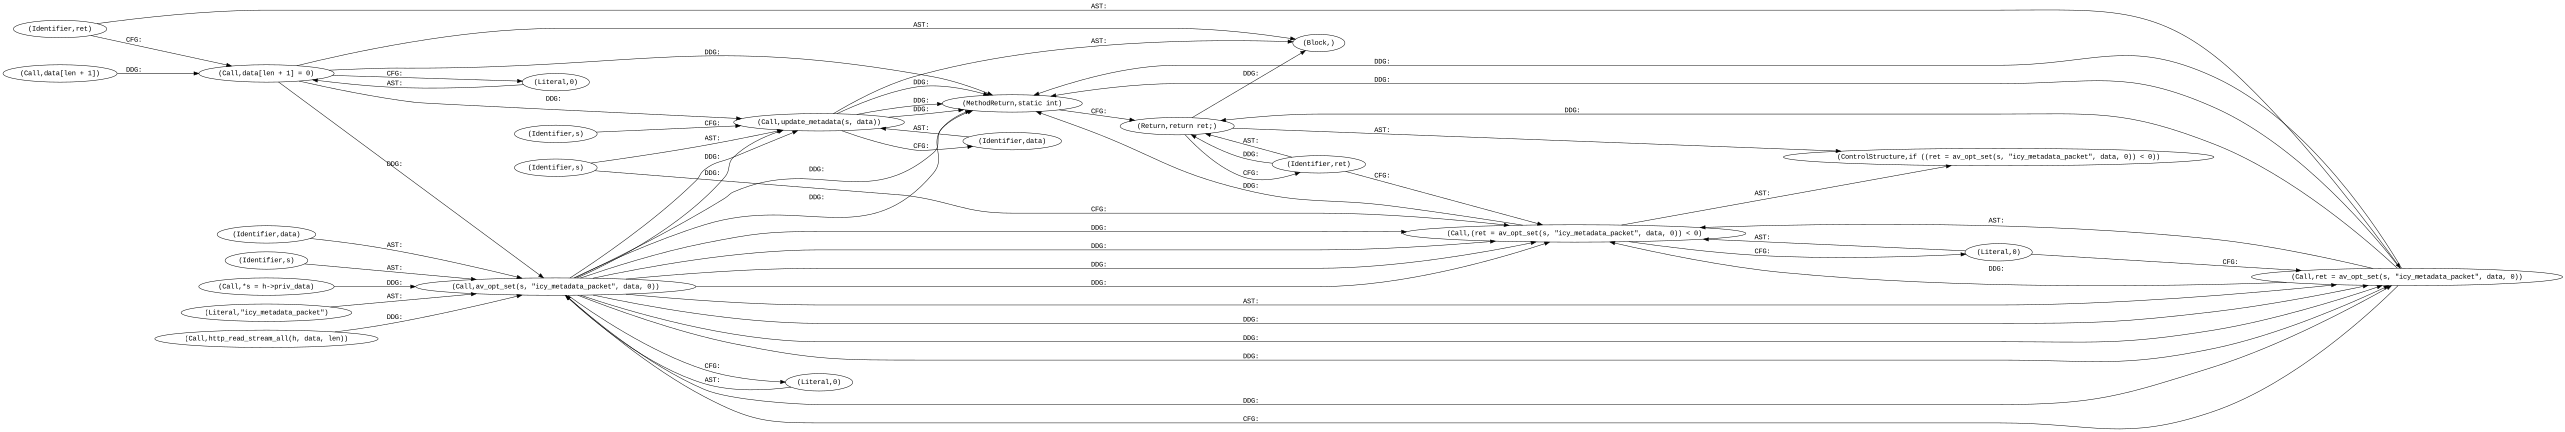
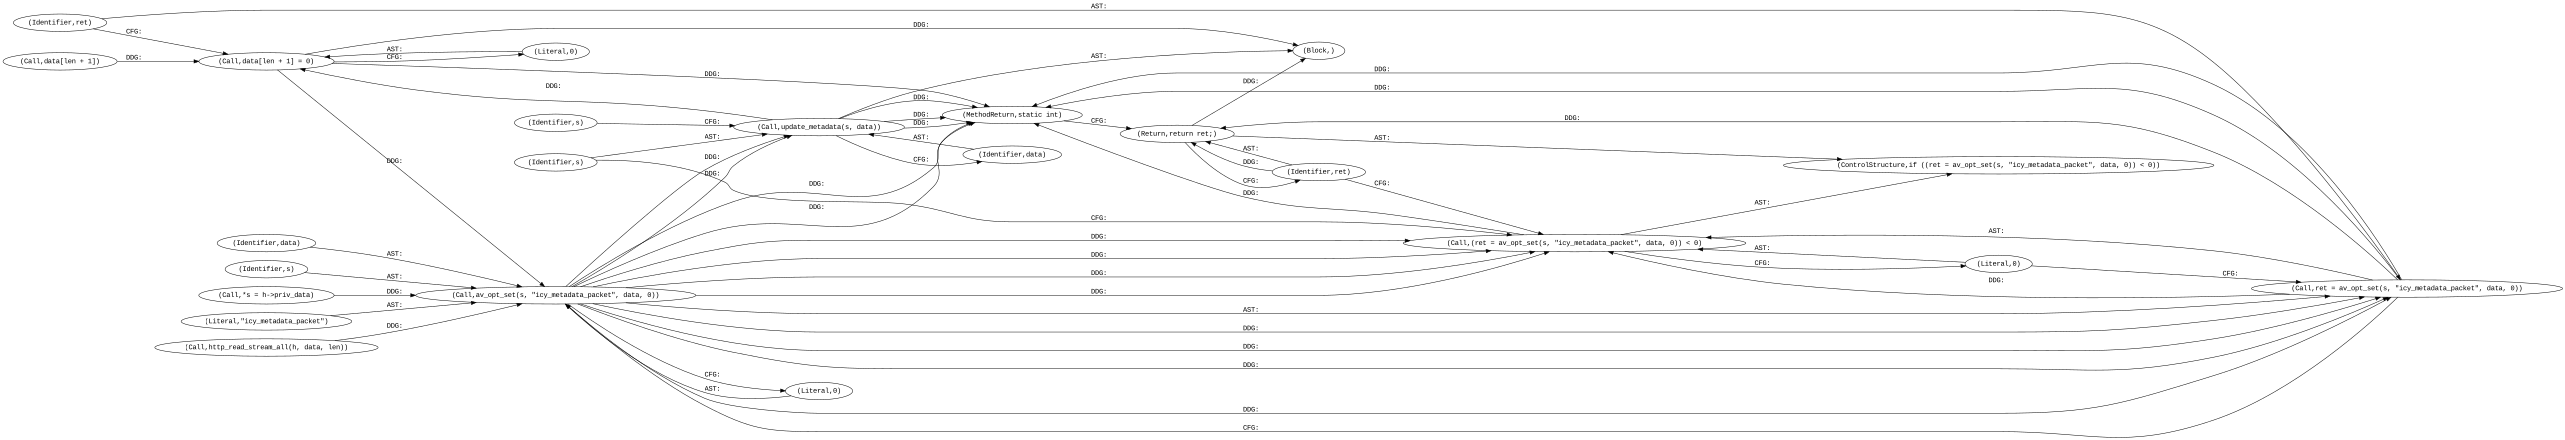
edge "(Call,data[len + 1] = 0)" -> "(Block,)": label "AST: " -> "DDG: "
edge "(Call,data[len + 1] = 0)" -> "(Call,update_metadata(s, data))": reversed
